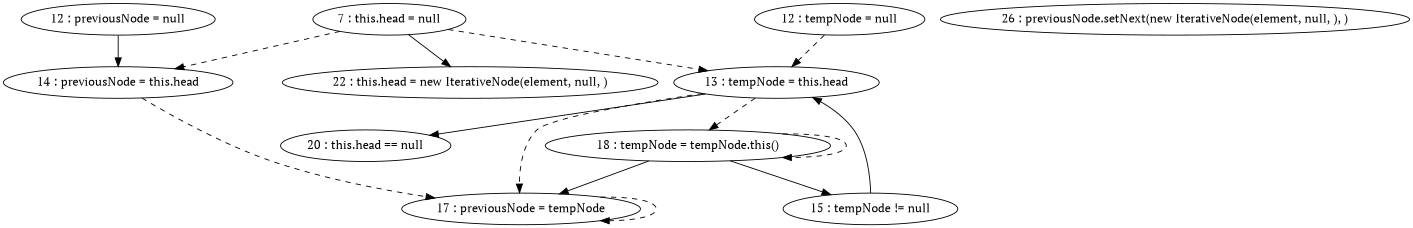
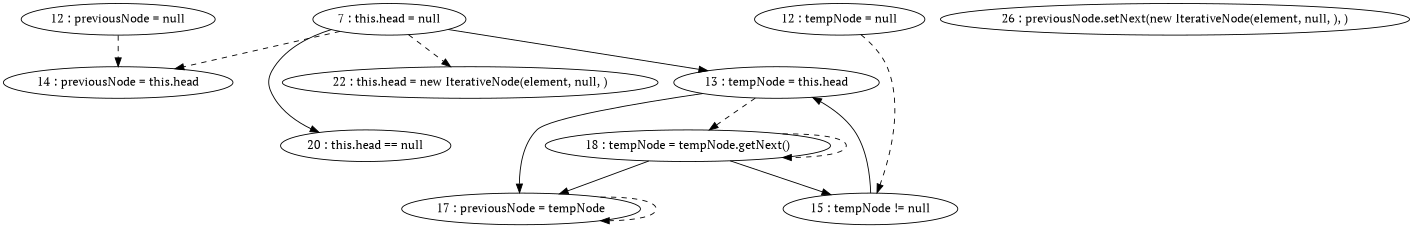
edge "12 : previousNode = null" -> "14 : previousNode = this.head": style solid -> dashed
edge "7 : this.head = null" -> "22 : this.head = new IterativeNode(element, null, )": style solid -> dashed
edge "12 : tempNode = null" -> "13 : tempNode = this.head": now "12 : tempNode = null" -> "15 : tempNode != null"
edge "7 : this.head = null" -> "13 : tempNode = this.head": style dashed -> solid
edge "13 : tempNode = this.head" -> "20 : this.head == null": now "7 : this.head = null" -> "20 : this.head == null"
edge "13 : tempNode = this.head" -> "17 : previousNode = tempNode": style dashed -> solid
node "18 : tempNode = tempNode.this()": label "18 : tempNode = tempNode.this()" -> "18 : tempNode = tempNode.getNext()"
edge "14 : previousNode = this.head" -> "17 : previousNode = tempNode": removed
